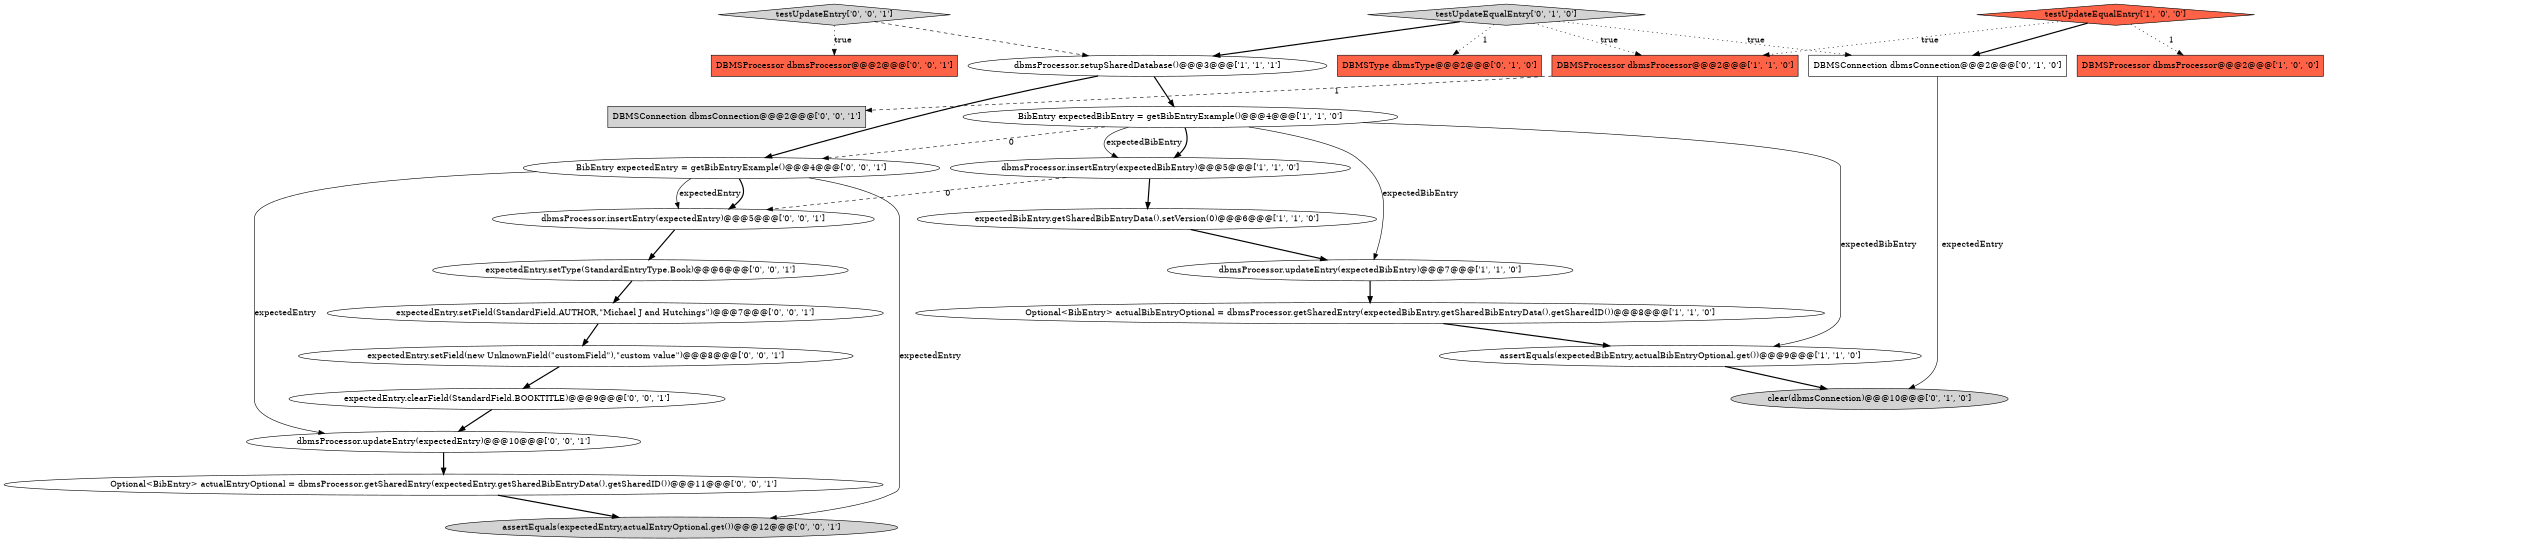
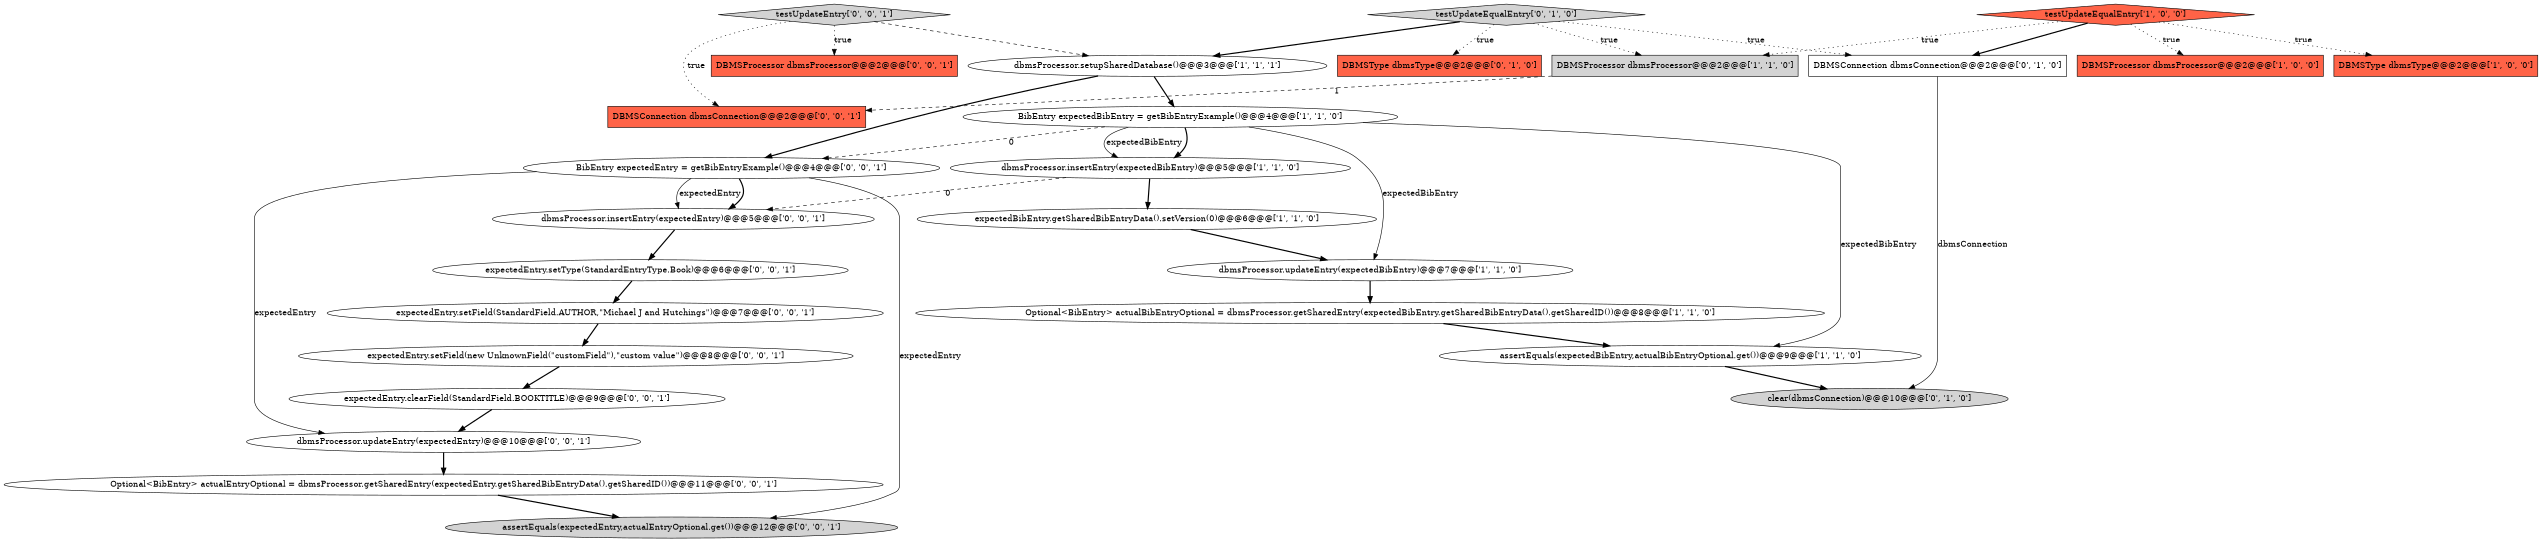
edge "testUpdateEqualEntry['0', '1', '0']" -> "DBMSType dbmsType@@@2@@@['0', '1', '0']": label "1" -> "true"
edge "testUpdateEqualEntry['1', '0', '0']" -> "DBMSProcessor dbmsProcessor@@@2@@@['1', '0', '0']": label "1" -> "true"
edge "testUpdateEntry['0', '0', '1']" -> "DBMSConnection dbmsConnection@@@2@@@['0', '0', '1']": added, label "true"
node "DBMSProcessor dbmsProcessor@@@2@@@['1', '1', '0']": fillcolor tomato -> lightgray
node "DBMSType dbmsType@@@2@@@['1', '0', '0']": added
node "DBMSConnection dbmsConnection@@@2@@@['0', '0', '1']": fillcolor lightgray -> tomato
edge "DBMSConnection dbmsConnection@@@2@@@['0', '1', '0']" -> "clear(dbmsConnection)@@@10@@@['0', '1', '0']": label "expectedEntry" -> "dbmsConnection"
